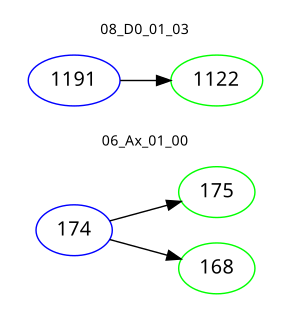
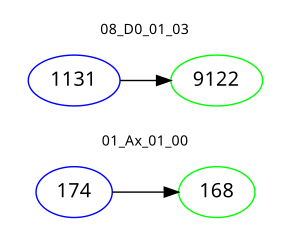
node "1191": label "1191" -> "1131"
node "1122": label "1122" -> "9122"
cluster "06_Ax_01_00": label "06_Ax_01_00" -> "01_Ax_01_00"
node "175": removed
